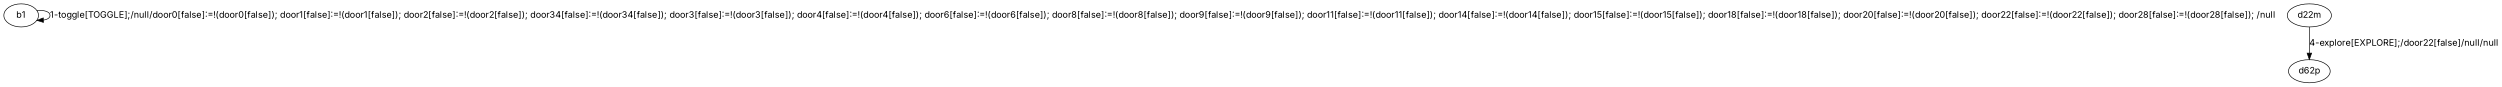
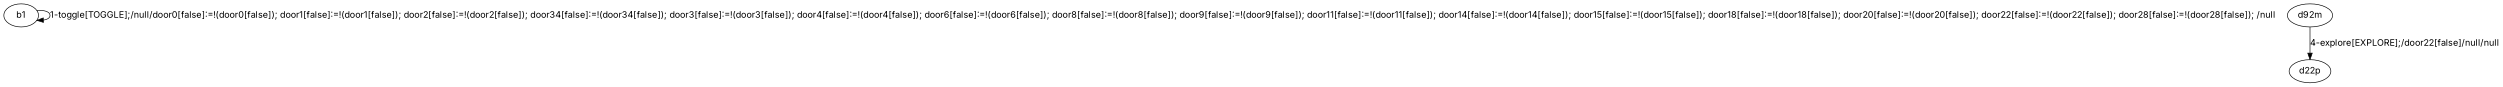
node "d22m": label "d22m" -> "d92m"
node "d62p": label "d62p" -> "d22p"
